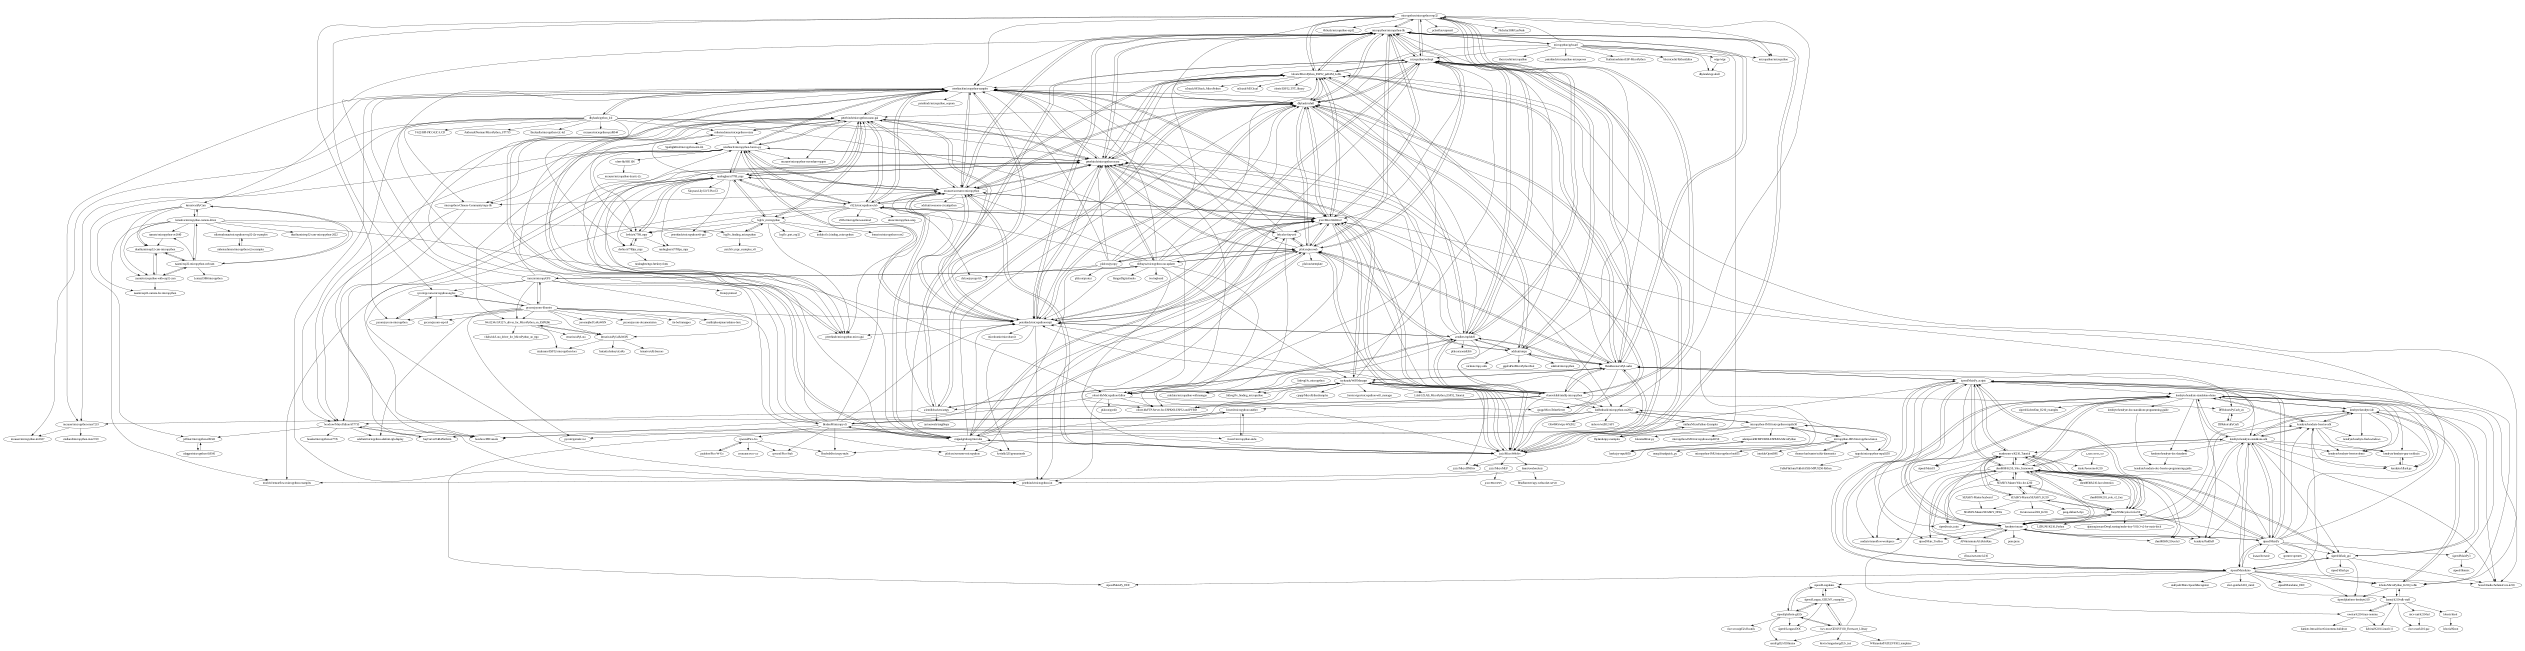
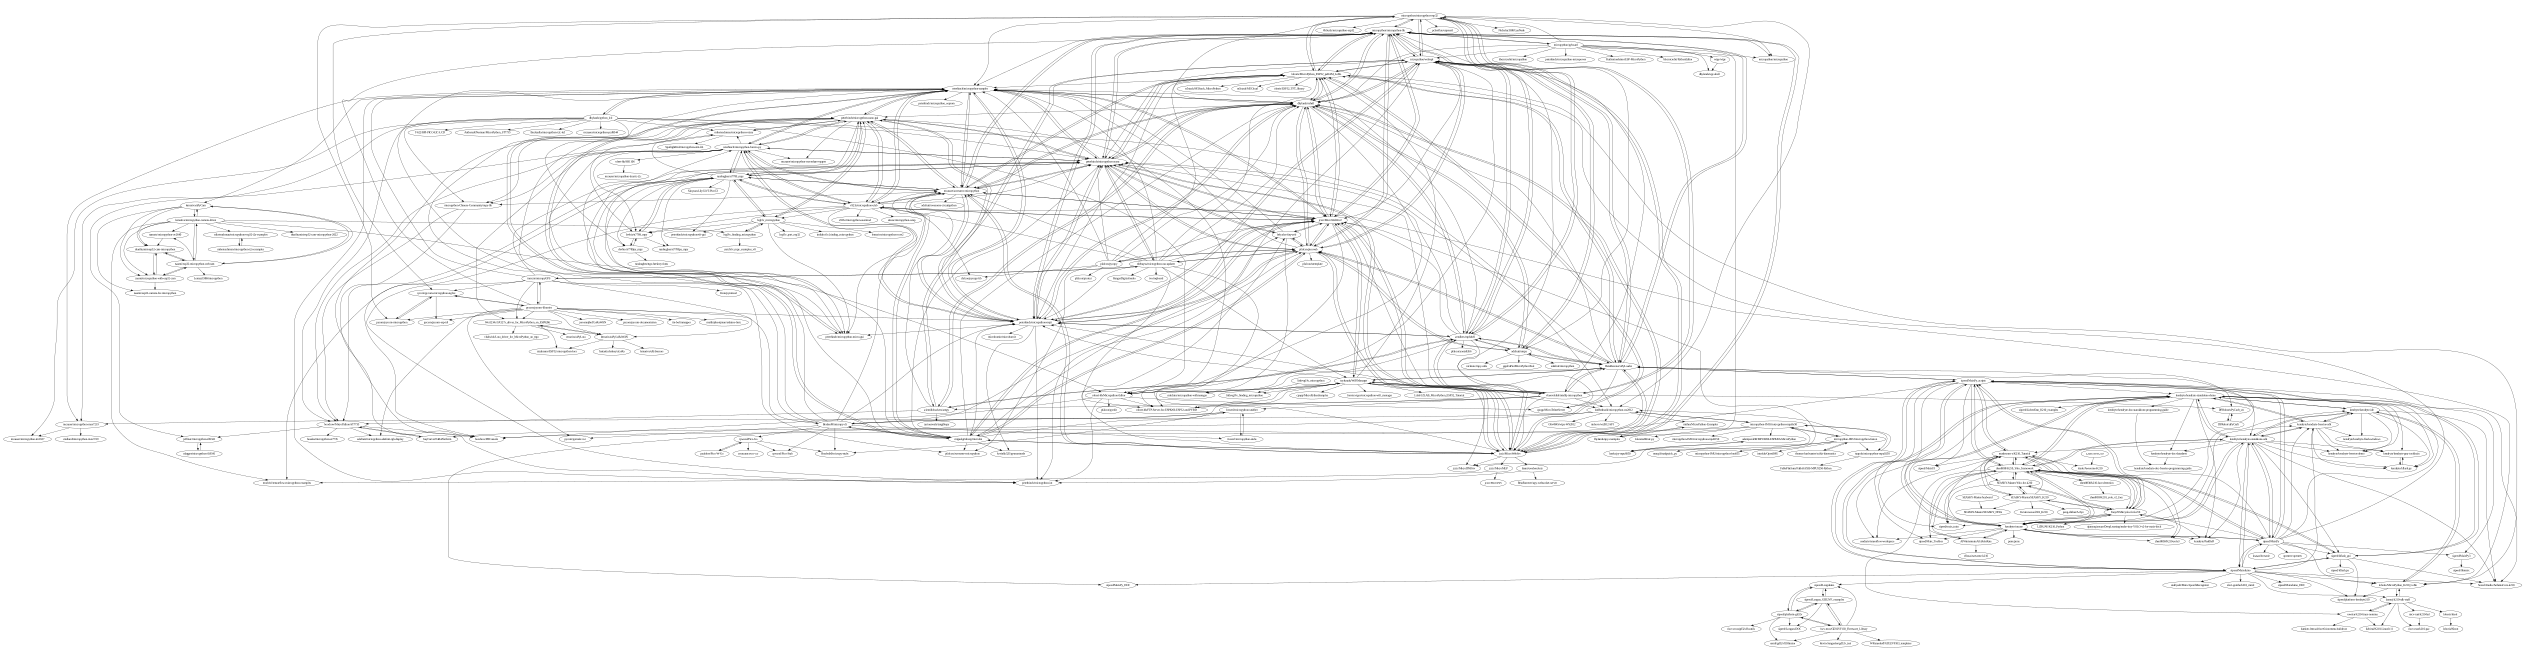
edge "miketeachman/micropython-rotary" -> "peterhinch/micropython-font-to-py": reversed
